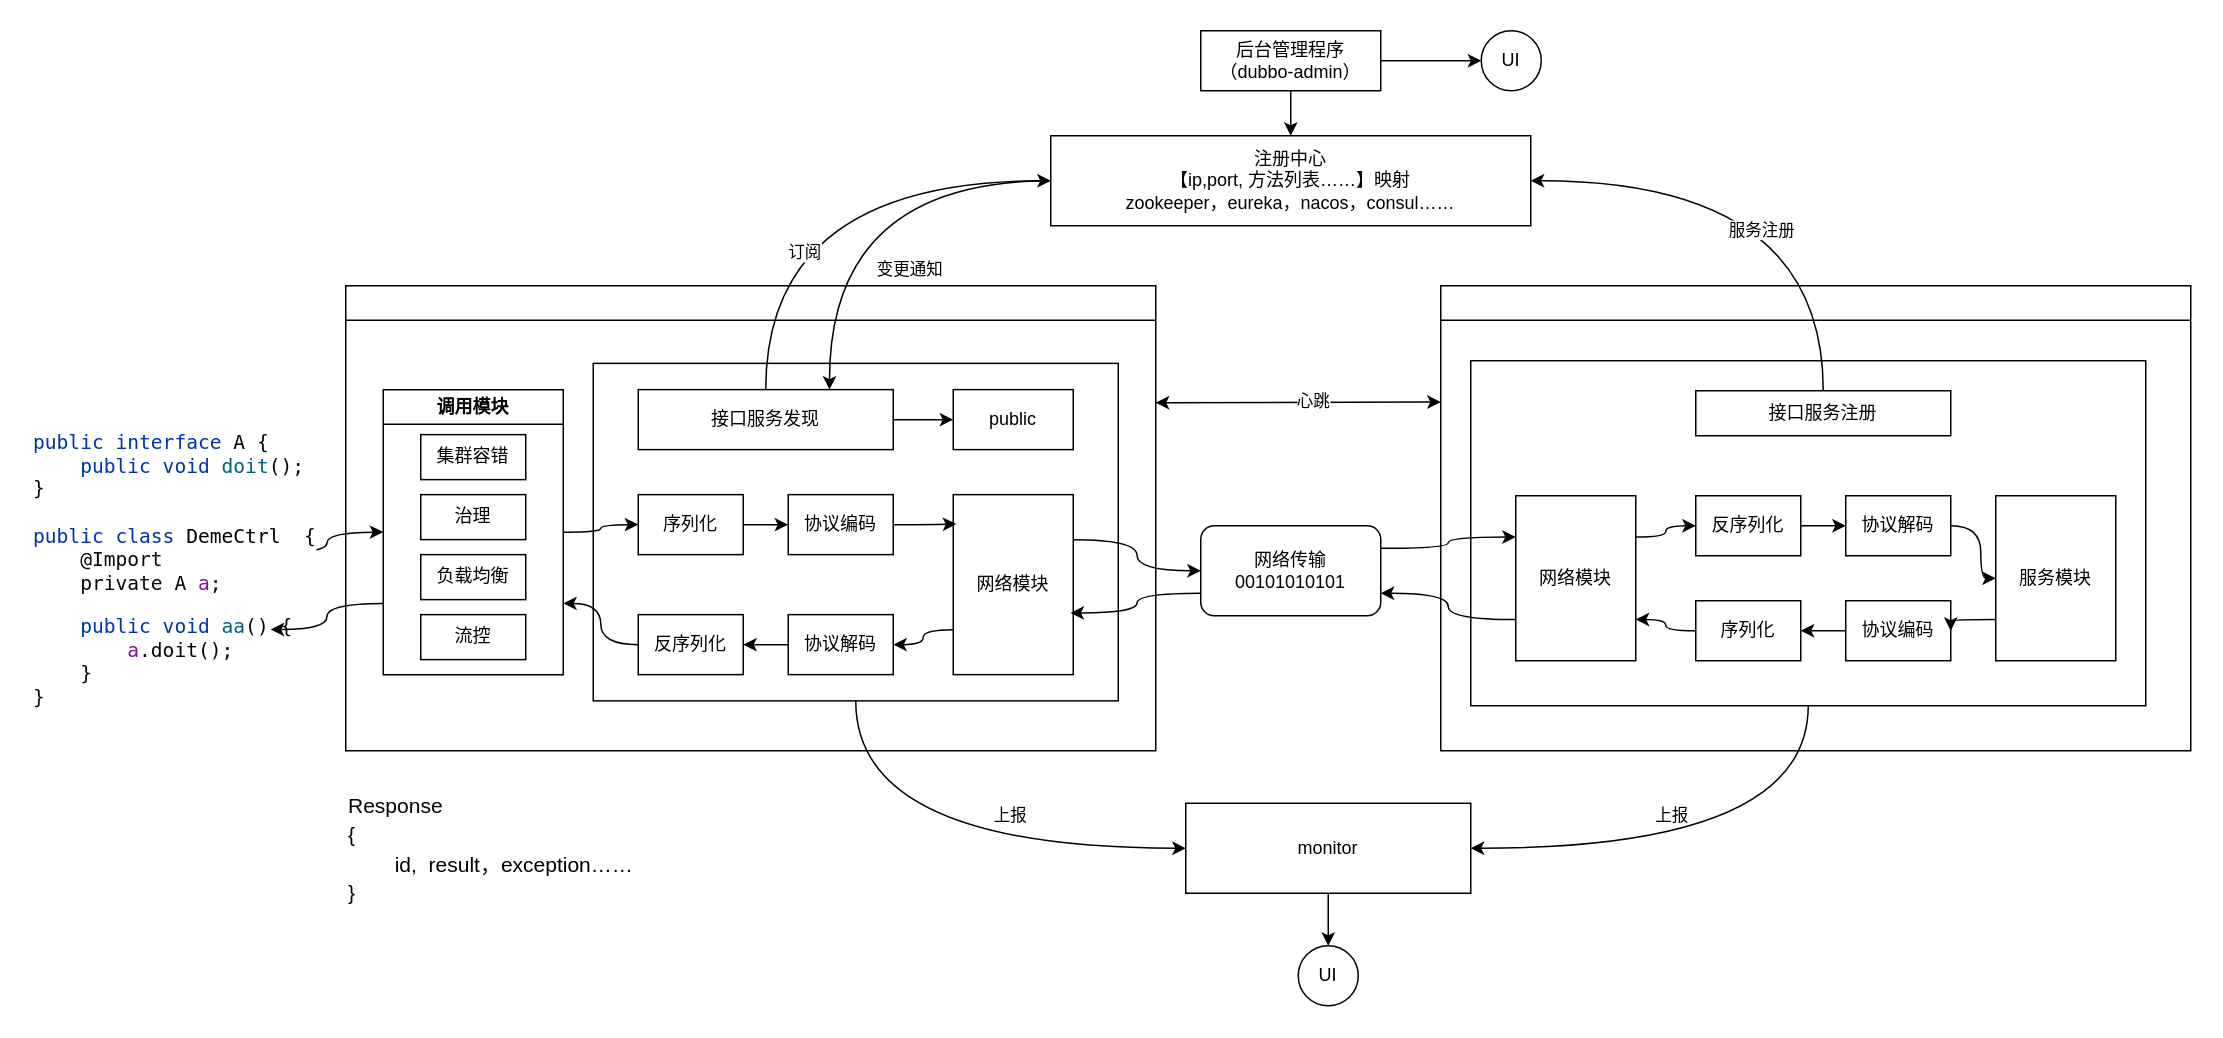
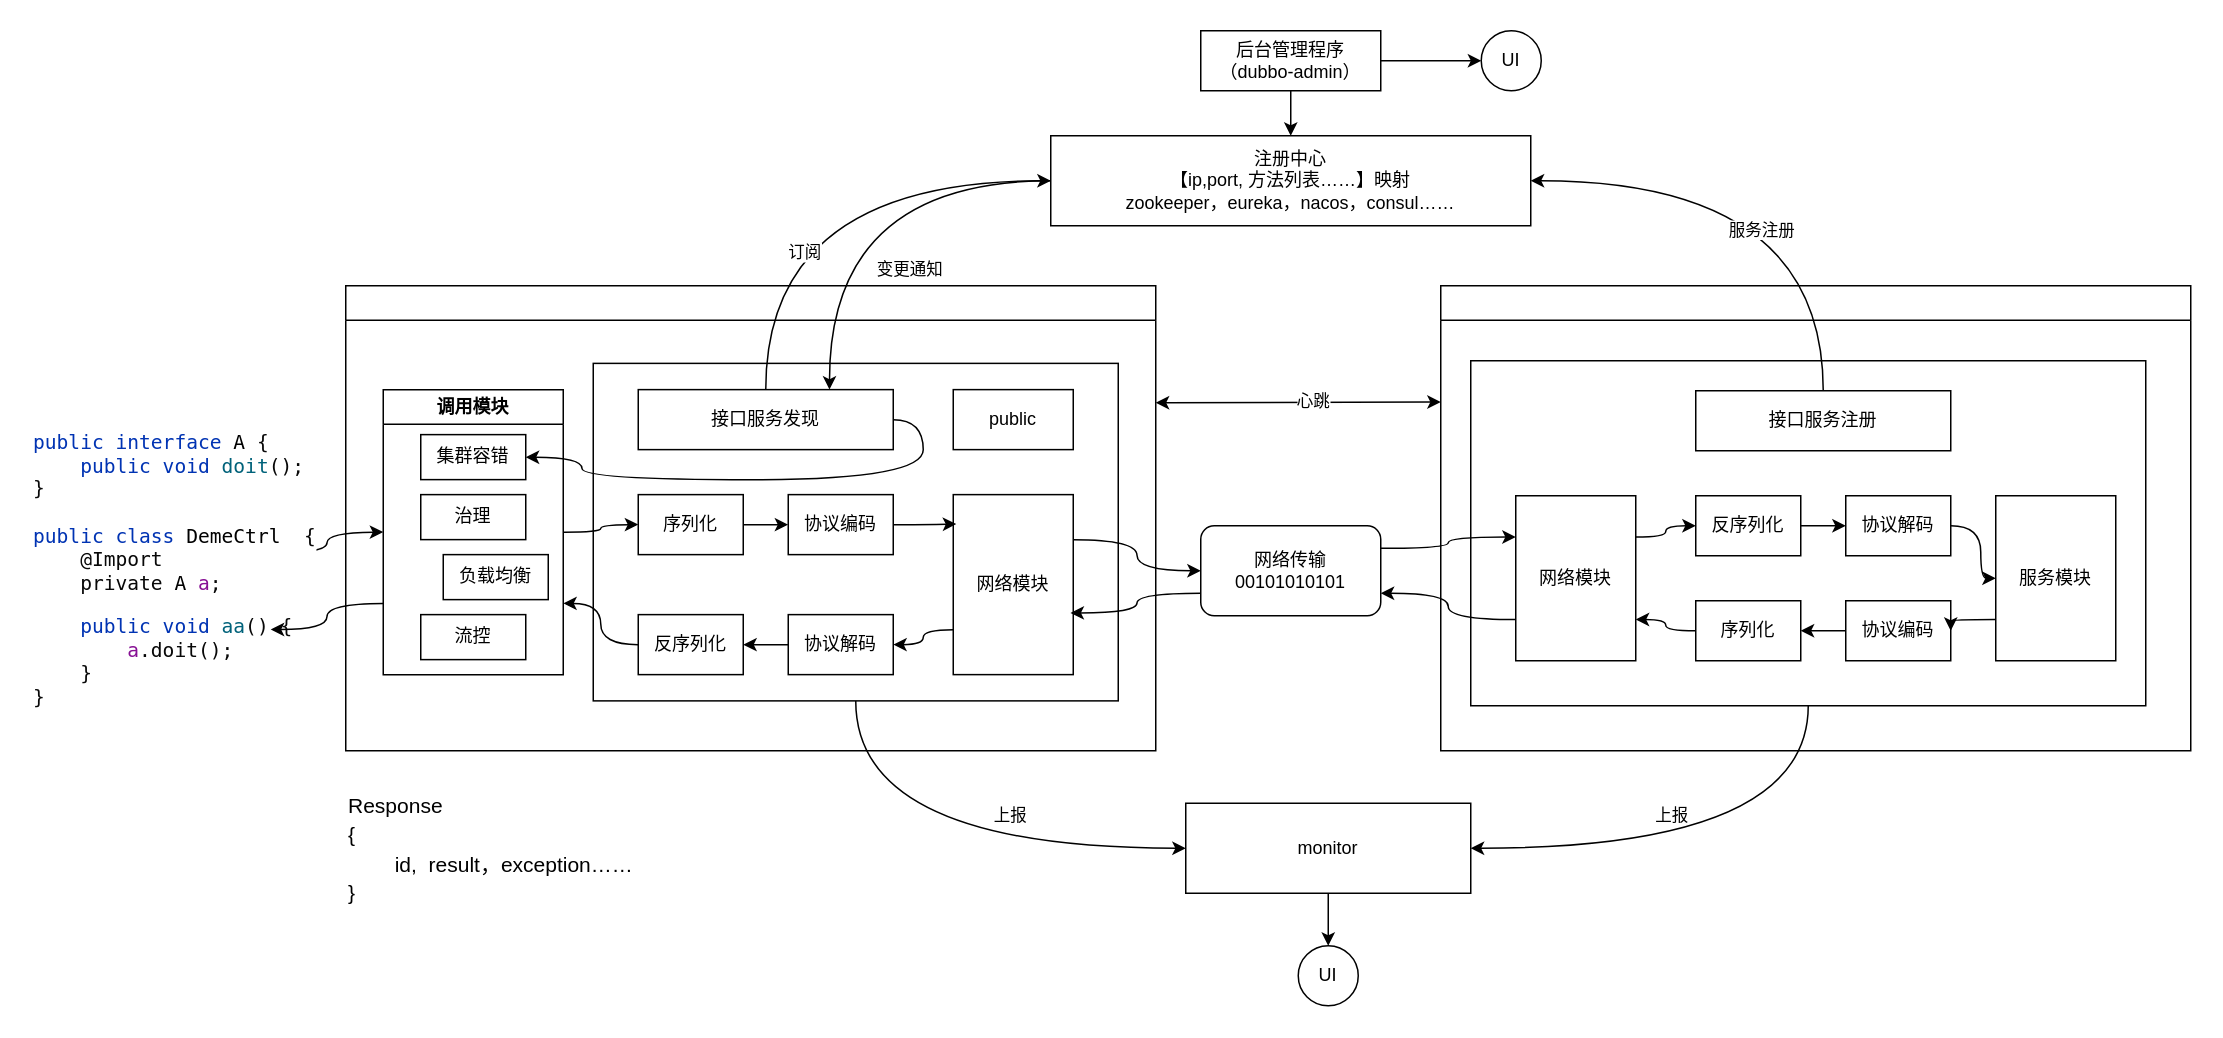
node "接口服务注册": size 255x45 -> 255x60
edge "接口服务发现" -> "public": now "接口服务发现" -> "集群容错"
node "负载均衡": moved (473, 577) -> (496, 577)
